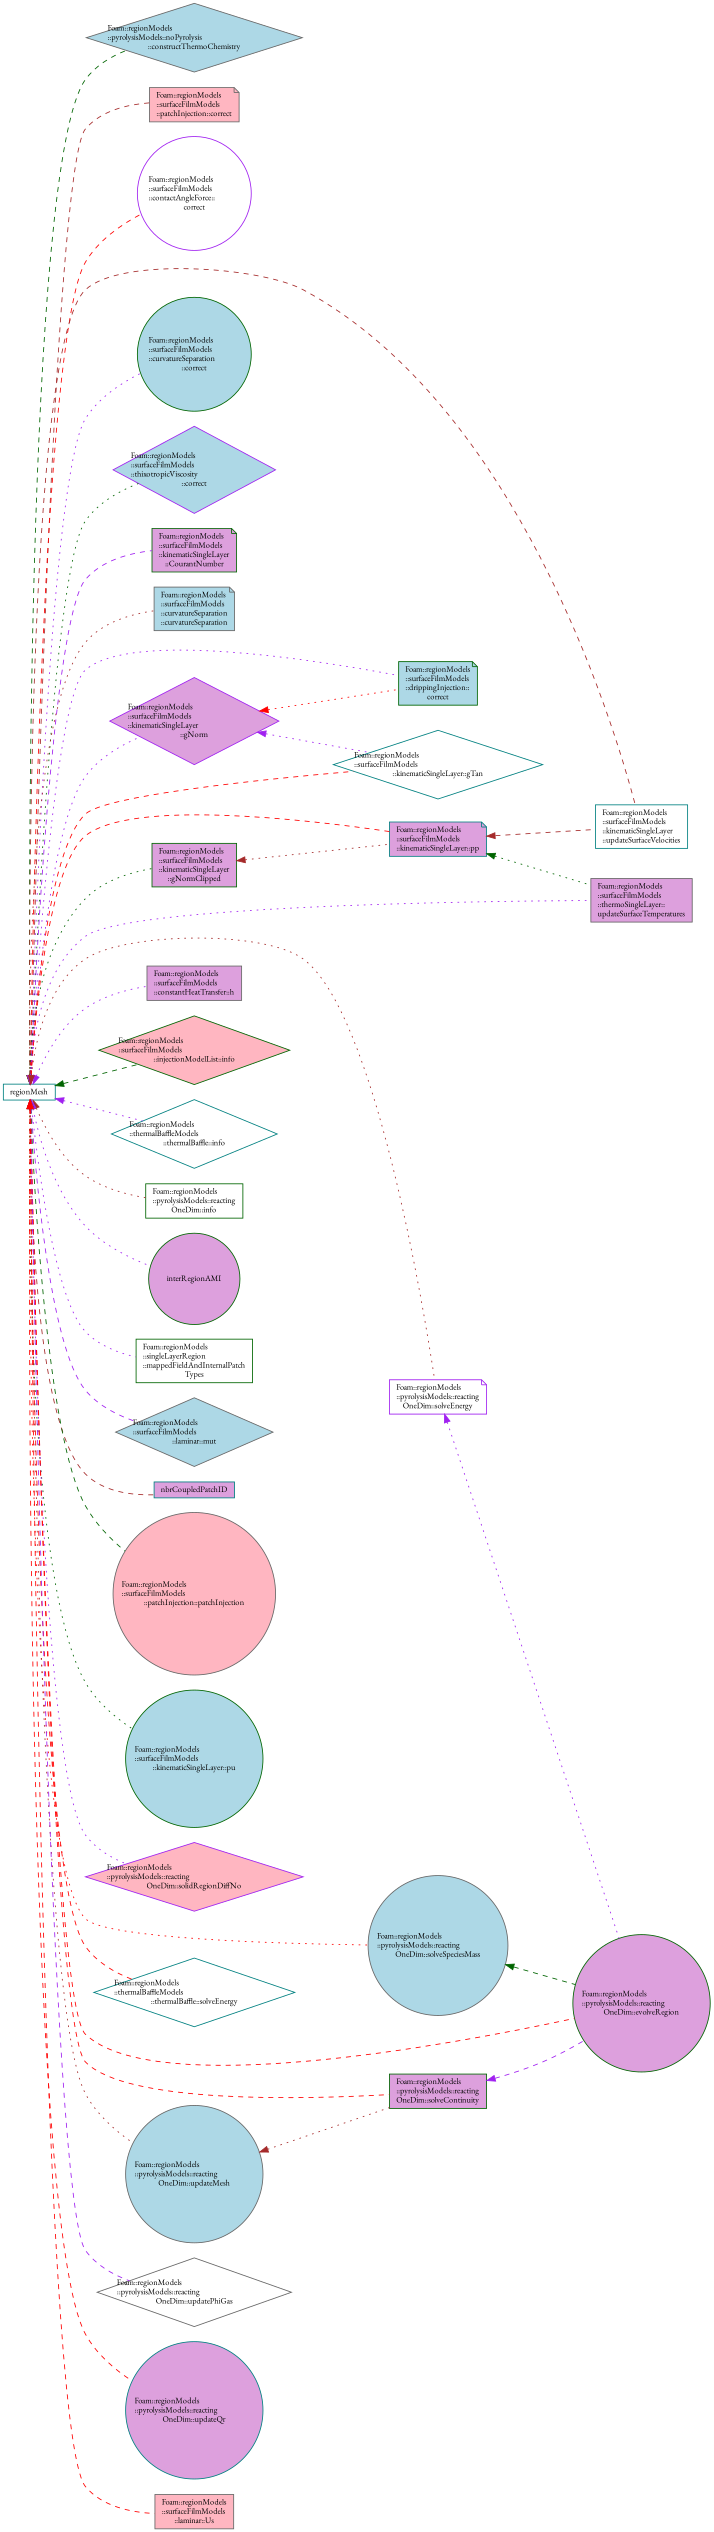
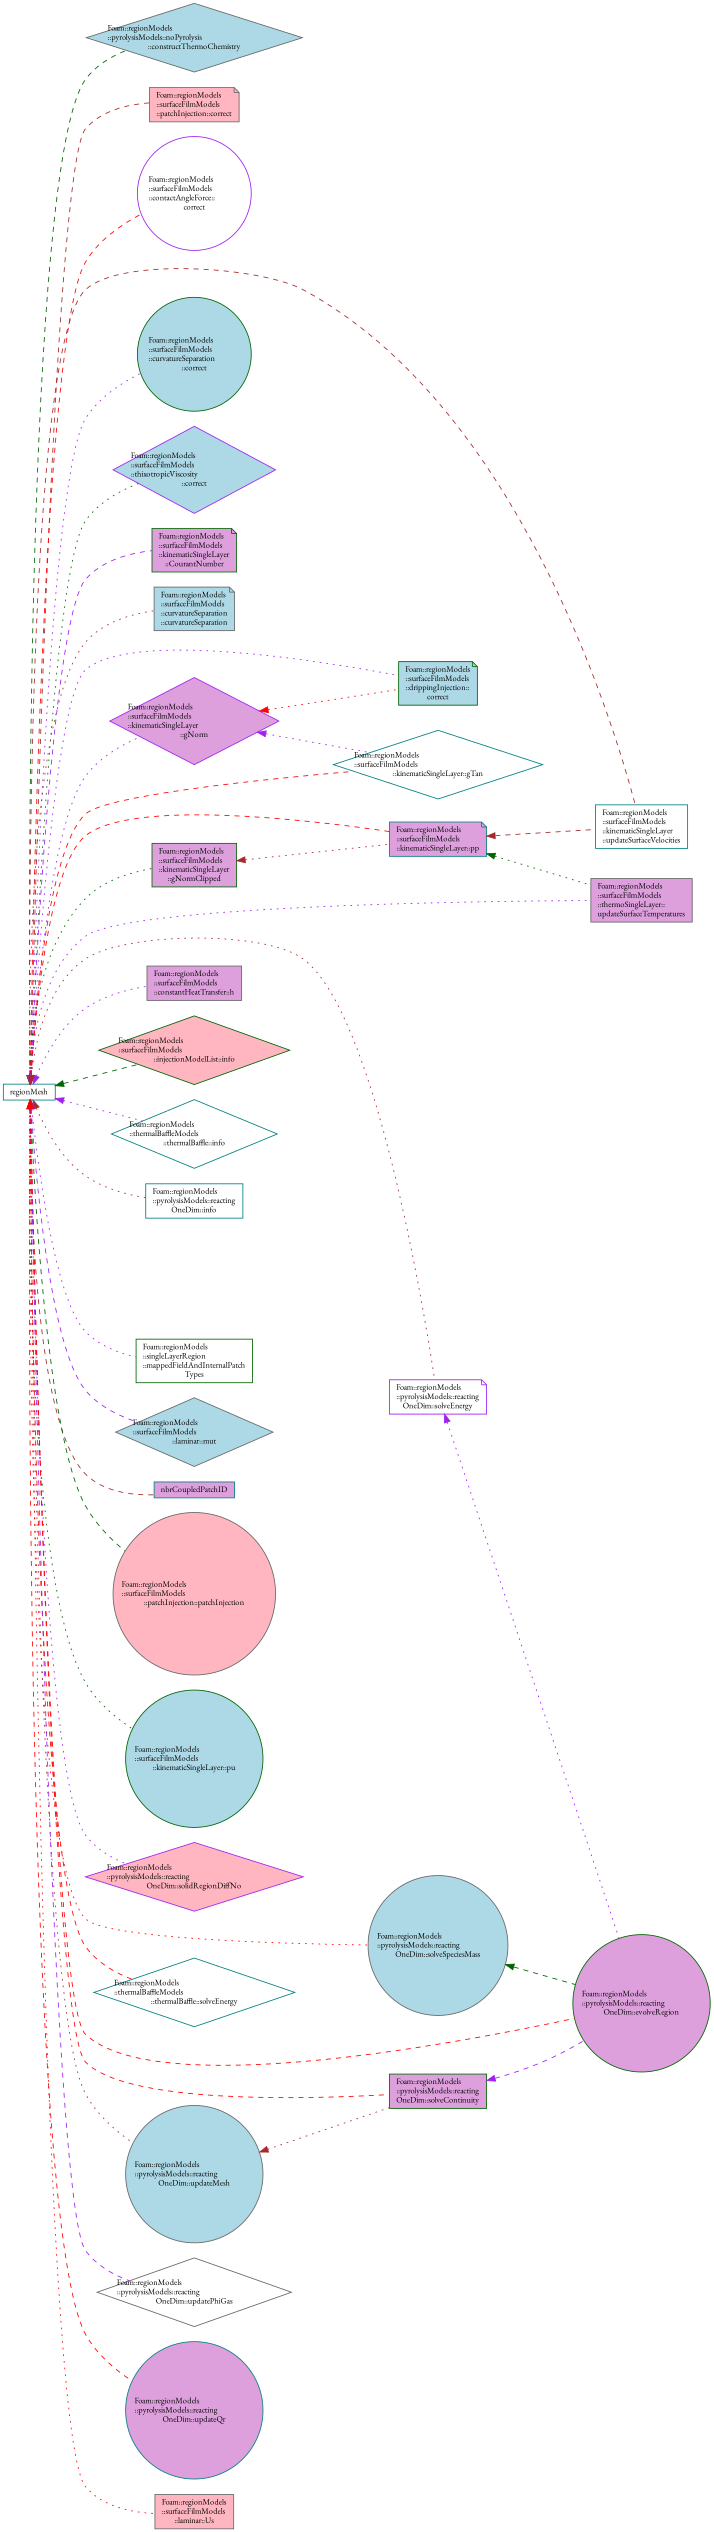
node "Foam::regionModels ::pyrolysisModels::reacting OneDim::info": color darkgreen -> teal
node "interRegionAMI": removed
edge "Foam::regionModels ::surfaceFilmModels ::laminar::Us" -> "regionMesh": style dashed -> dotted
